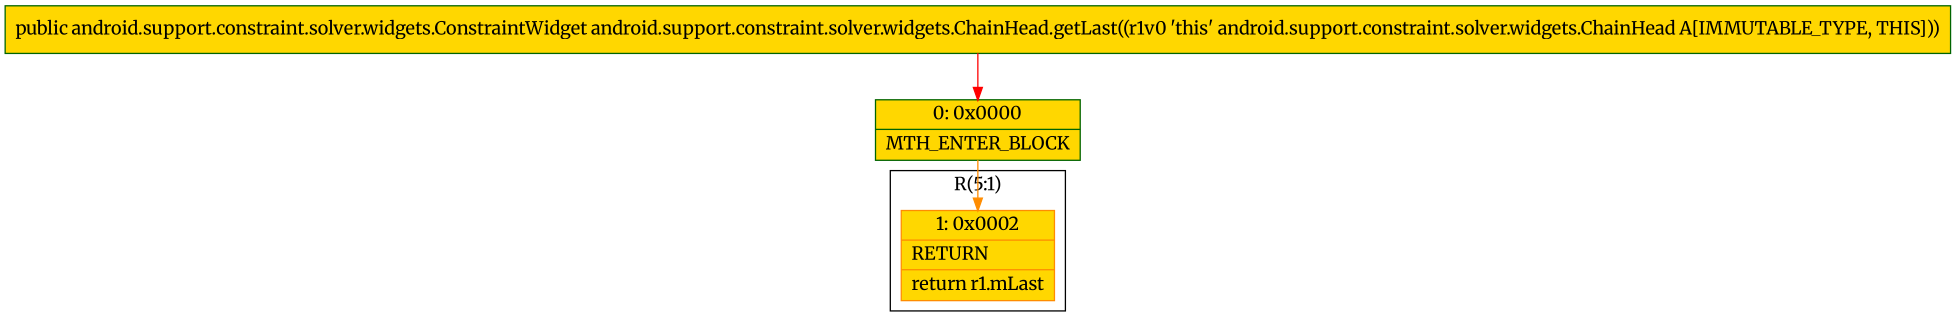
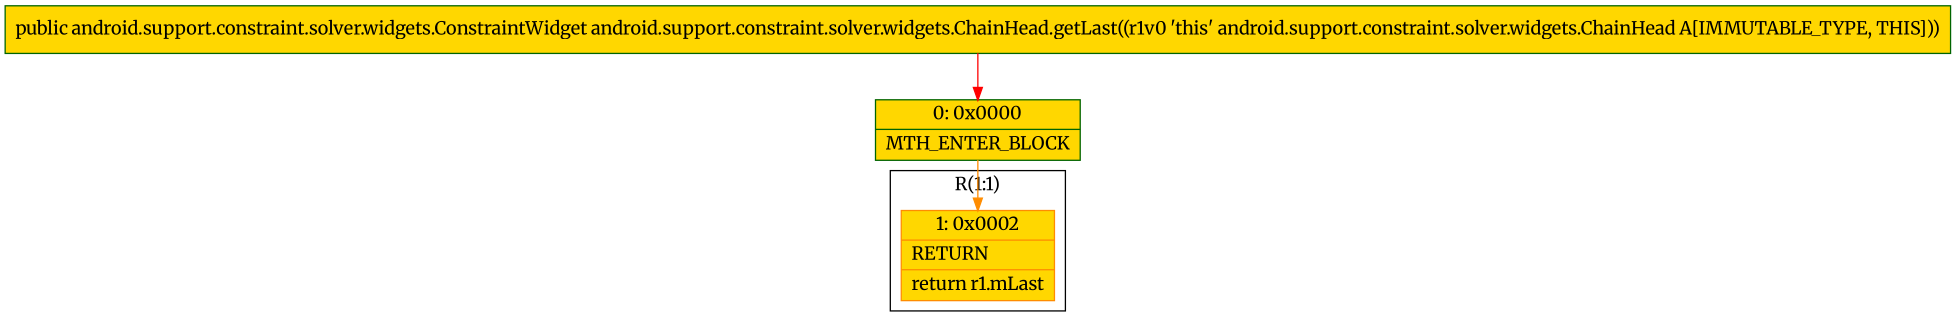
cluster "R(5:1)": label "R(5:1)" -> "R(1:1)"
